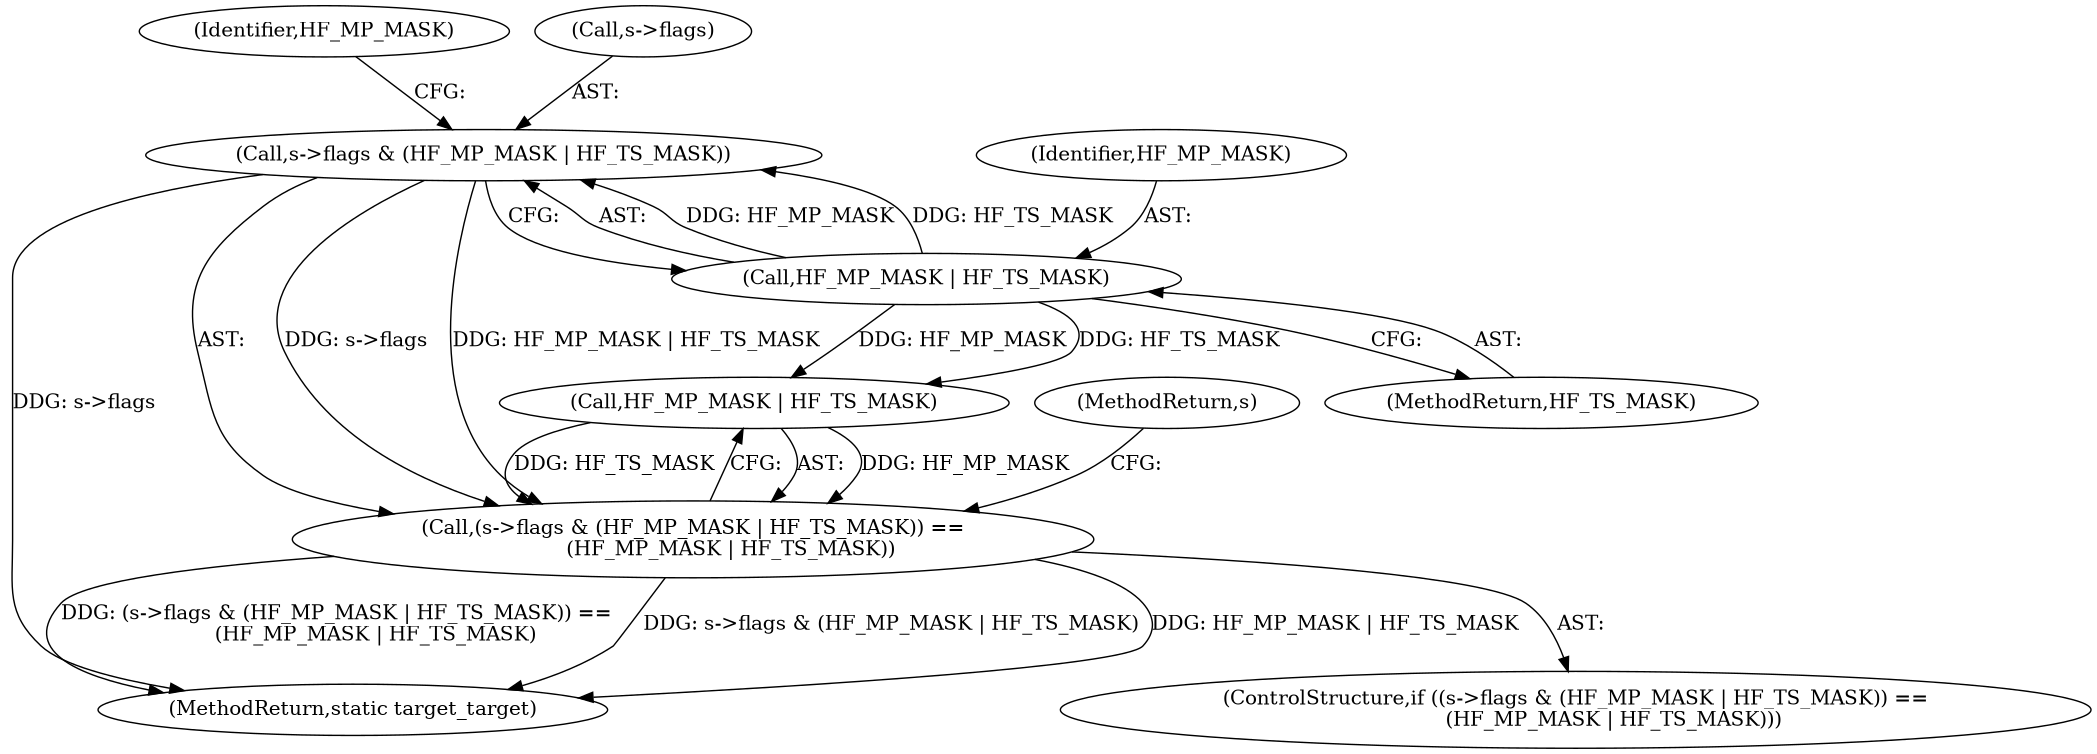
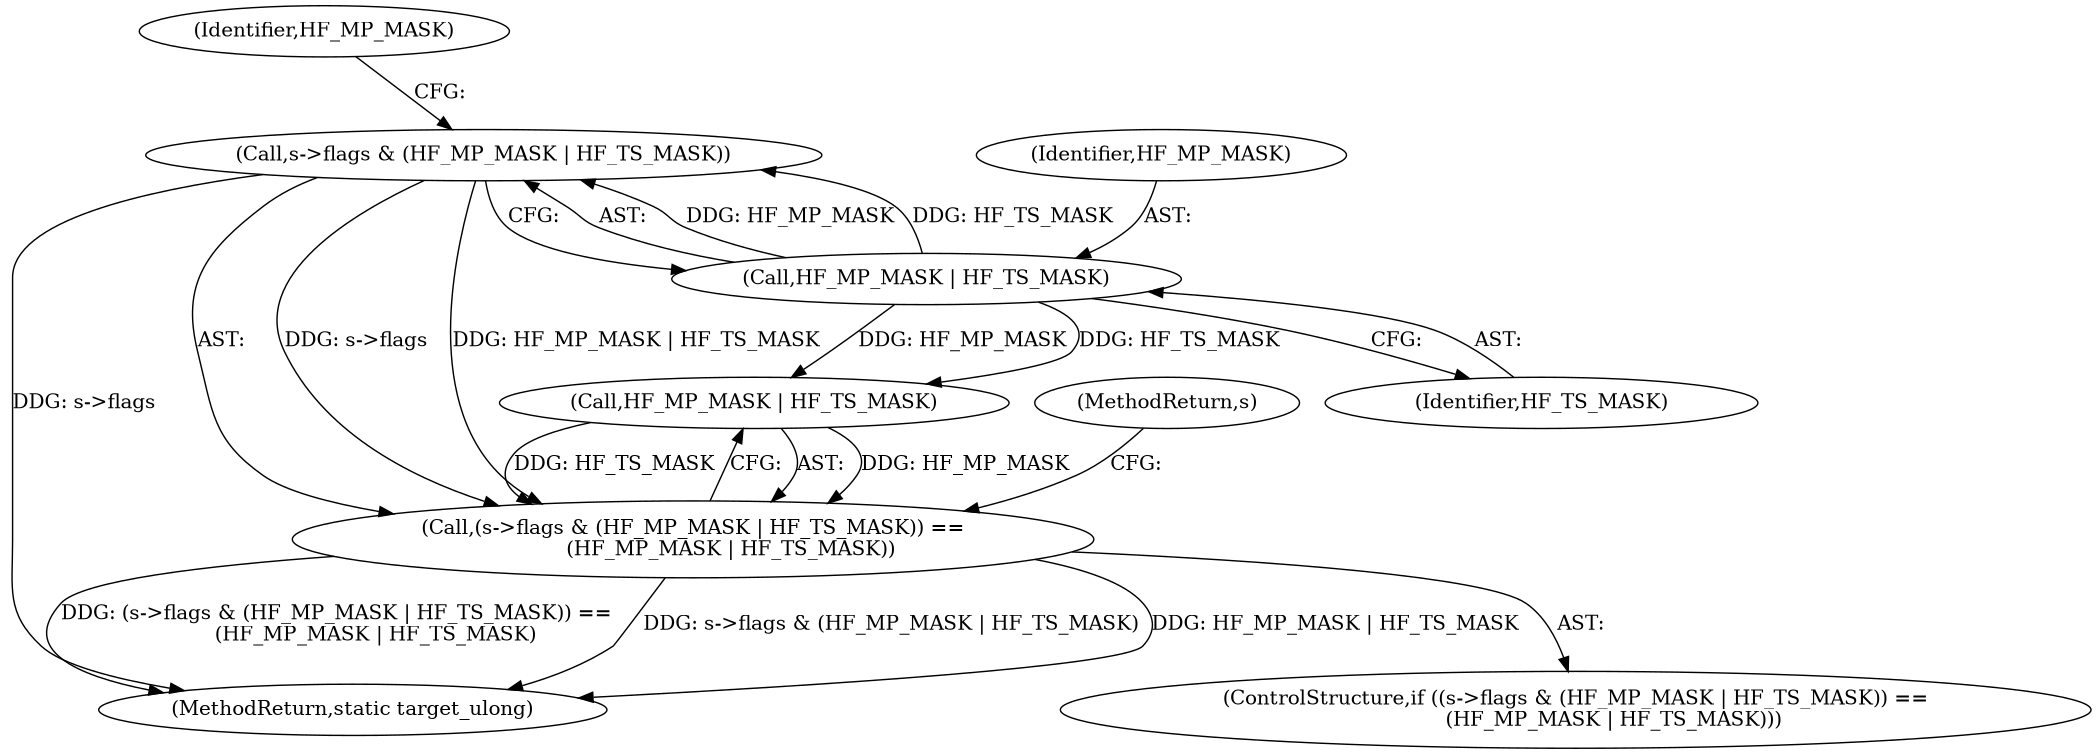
node "(Call,s->flags)": removed
node "(MethodReturn,HF_TS_MASK)": label "(MethodReturn,HF_TS_MASK)" -> "(Identifier,HF_TS_MASK)"
node "(MethodReturn,static target_target)": label "(MethodReturn,static target_target)" -> "(MethodReturn,static target_ulong)"
